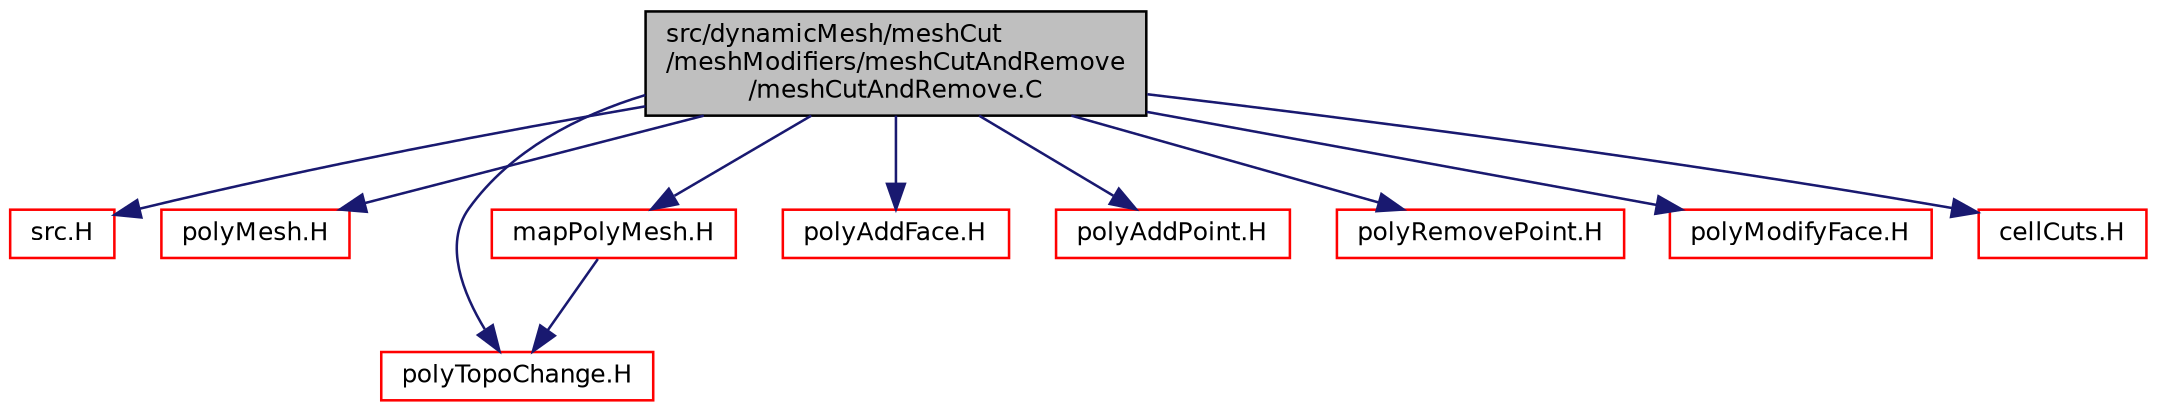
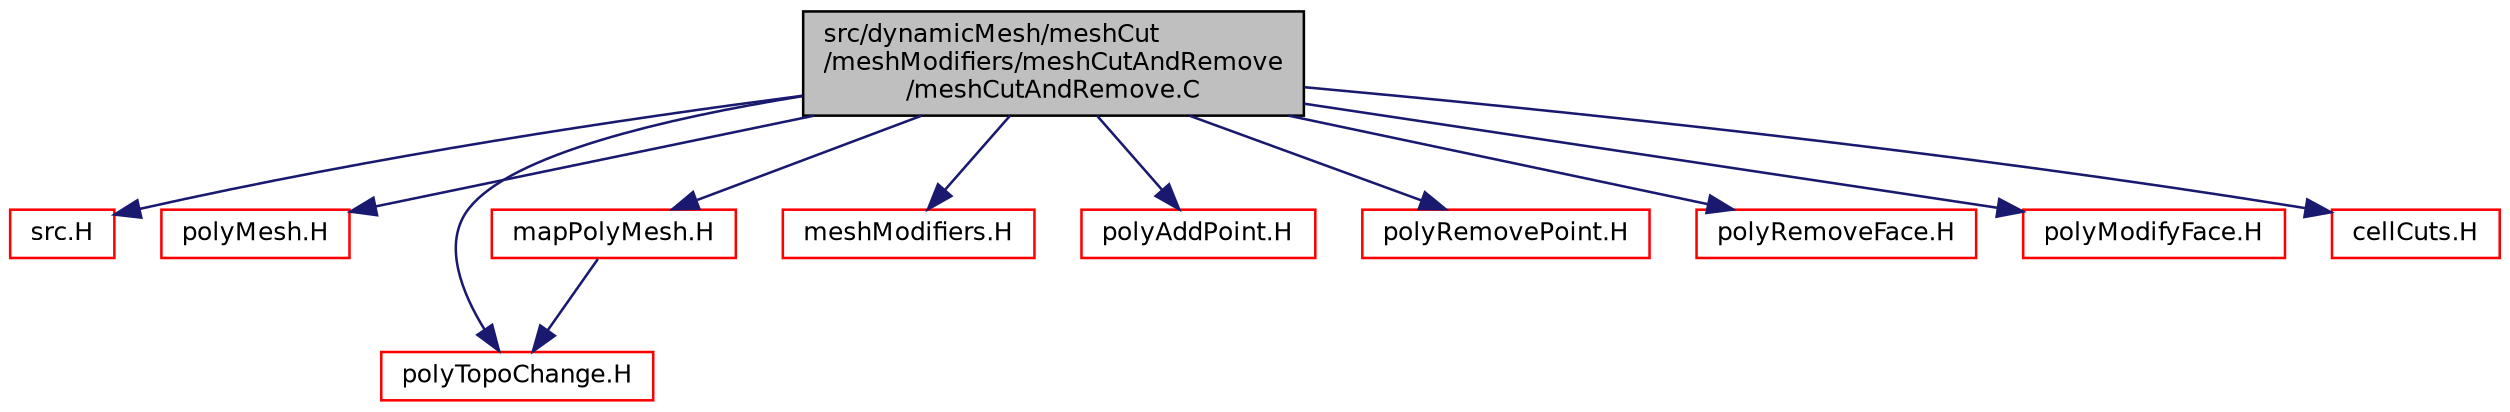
node "polyAddFace.H": label "polyAddFace.H" -> "meshModifiers.H"
node "polyRemoveFace.H": added
